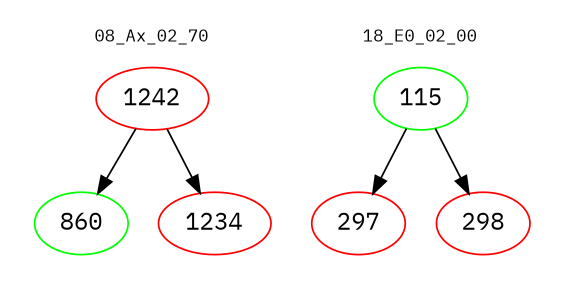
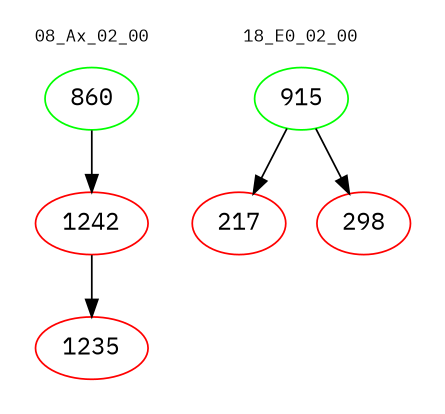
cluster "08_Ax_02_70": label "08_Ax_02_70" -> "08_Ax_02_00"
node "115": label "115" -> "915"
edge "1242" -> "860": reversed
node "1234": label "1234" -> "1235"
node "297": label "297" -> "217"
